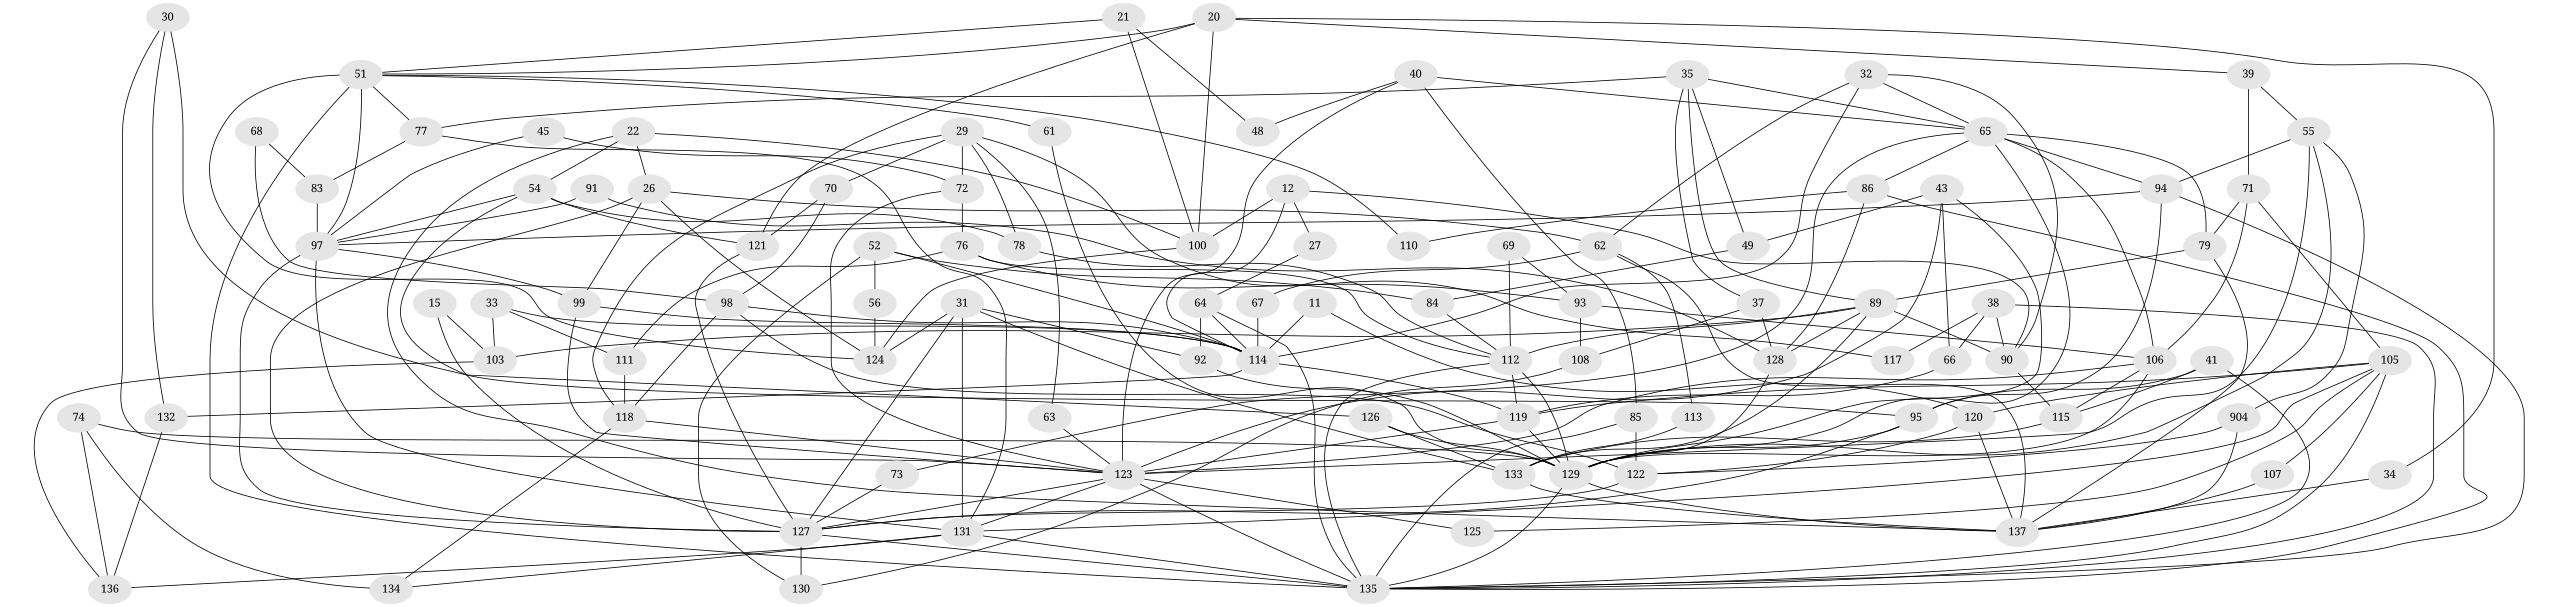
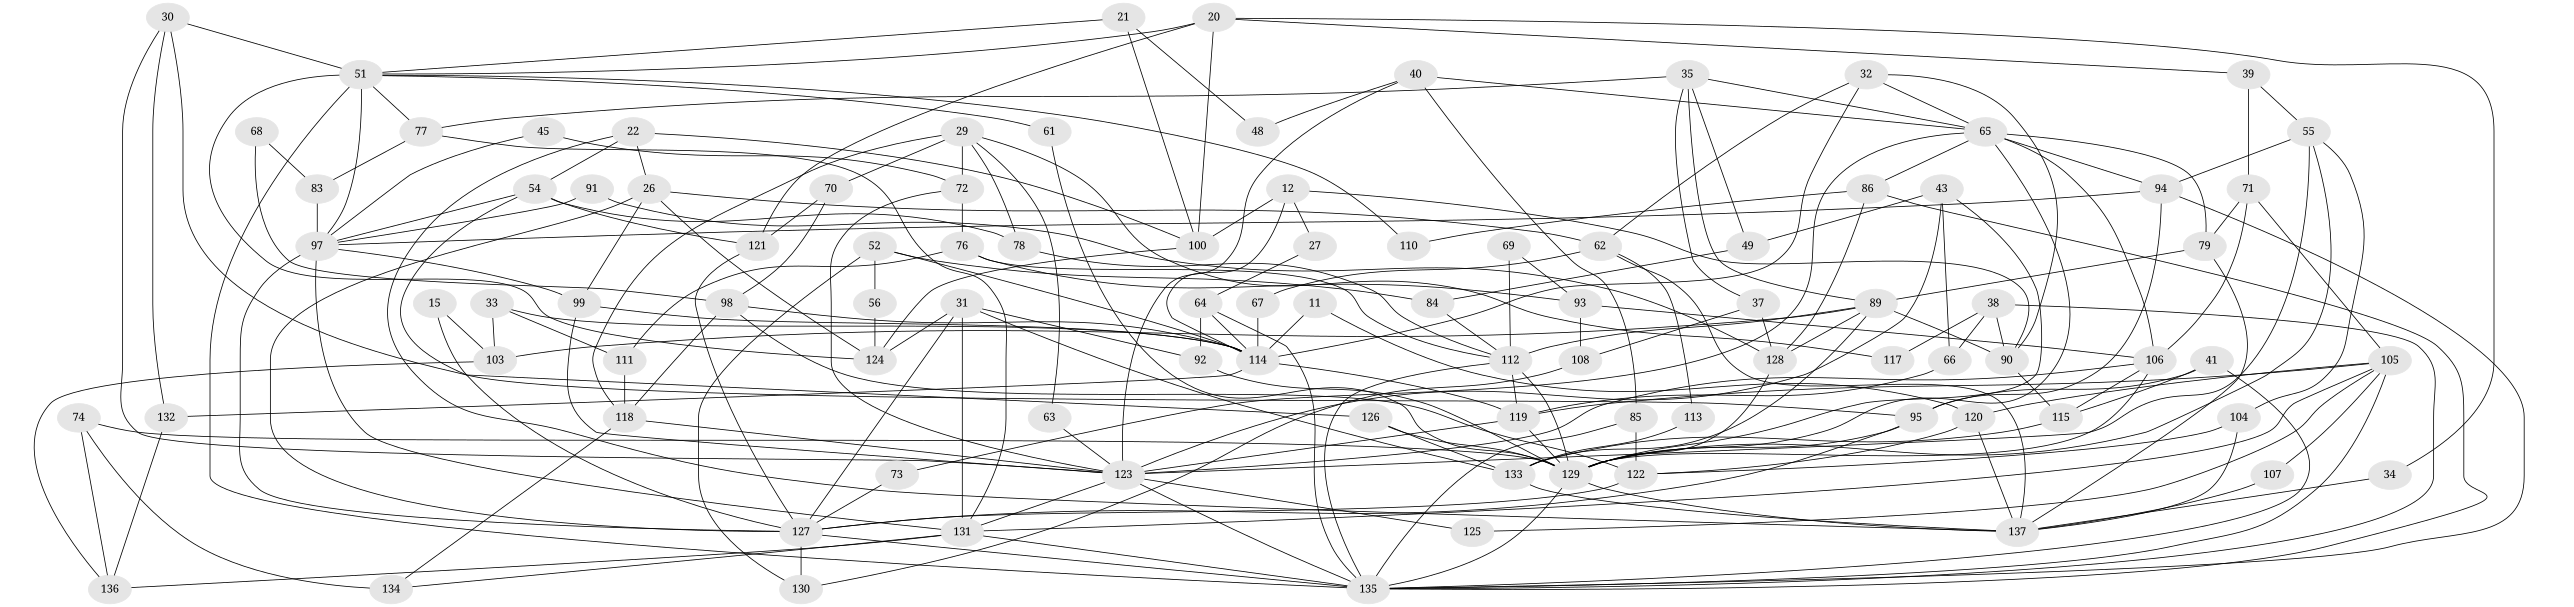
edge "30" -- "51": added
node "904": label "904" -> "104"
edge "123" -- "127": removed
